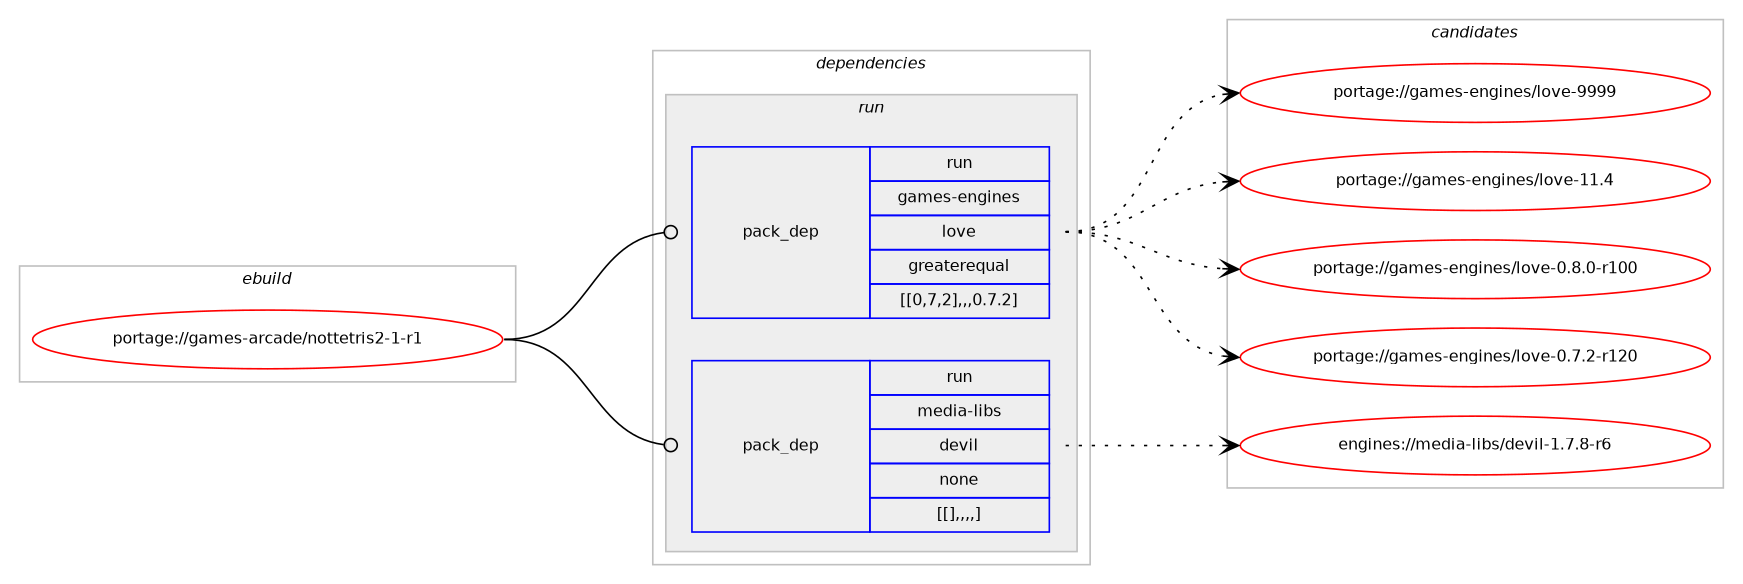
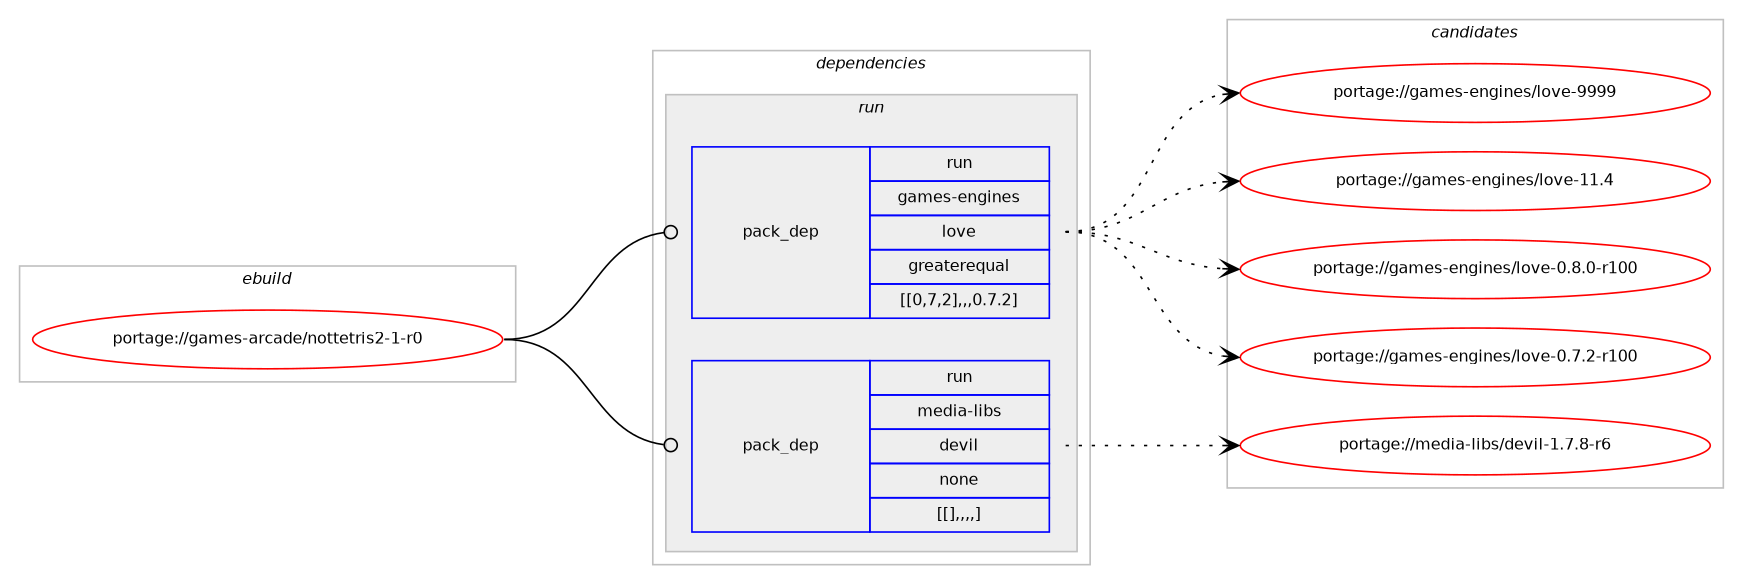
node "portage://games-arcade/nottetris2-1-r1": label "portage://games-arcade/nottetris2-1-r1" -> "portage://games-arcade/nottetris2-1-r0"
node "portage://games-engines/love-0.7.2-r120": label "portage://games-engines/love-0.7.2-r120" -> "portage://games-engines/love-0.7.2-r100"
node "engines://media-libs/devil-1.7.8-r6": label "engines://media-libs/devil-1.7.8-r6" -> "portage://media-libs/devil-1.7.8-r6"
